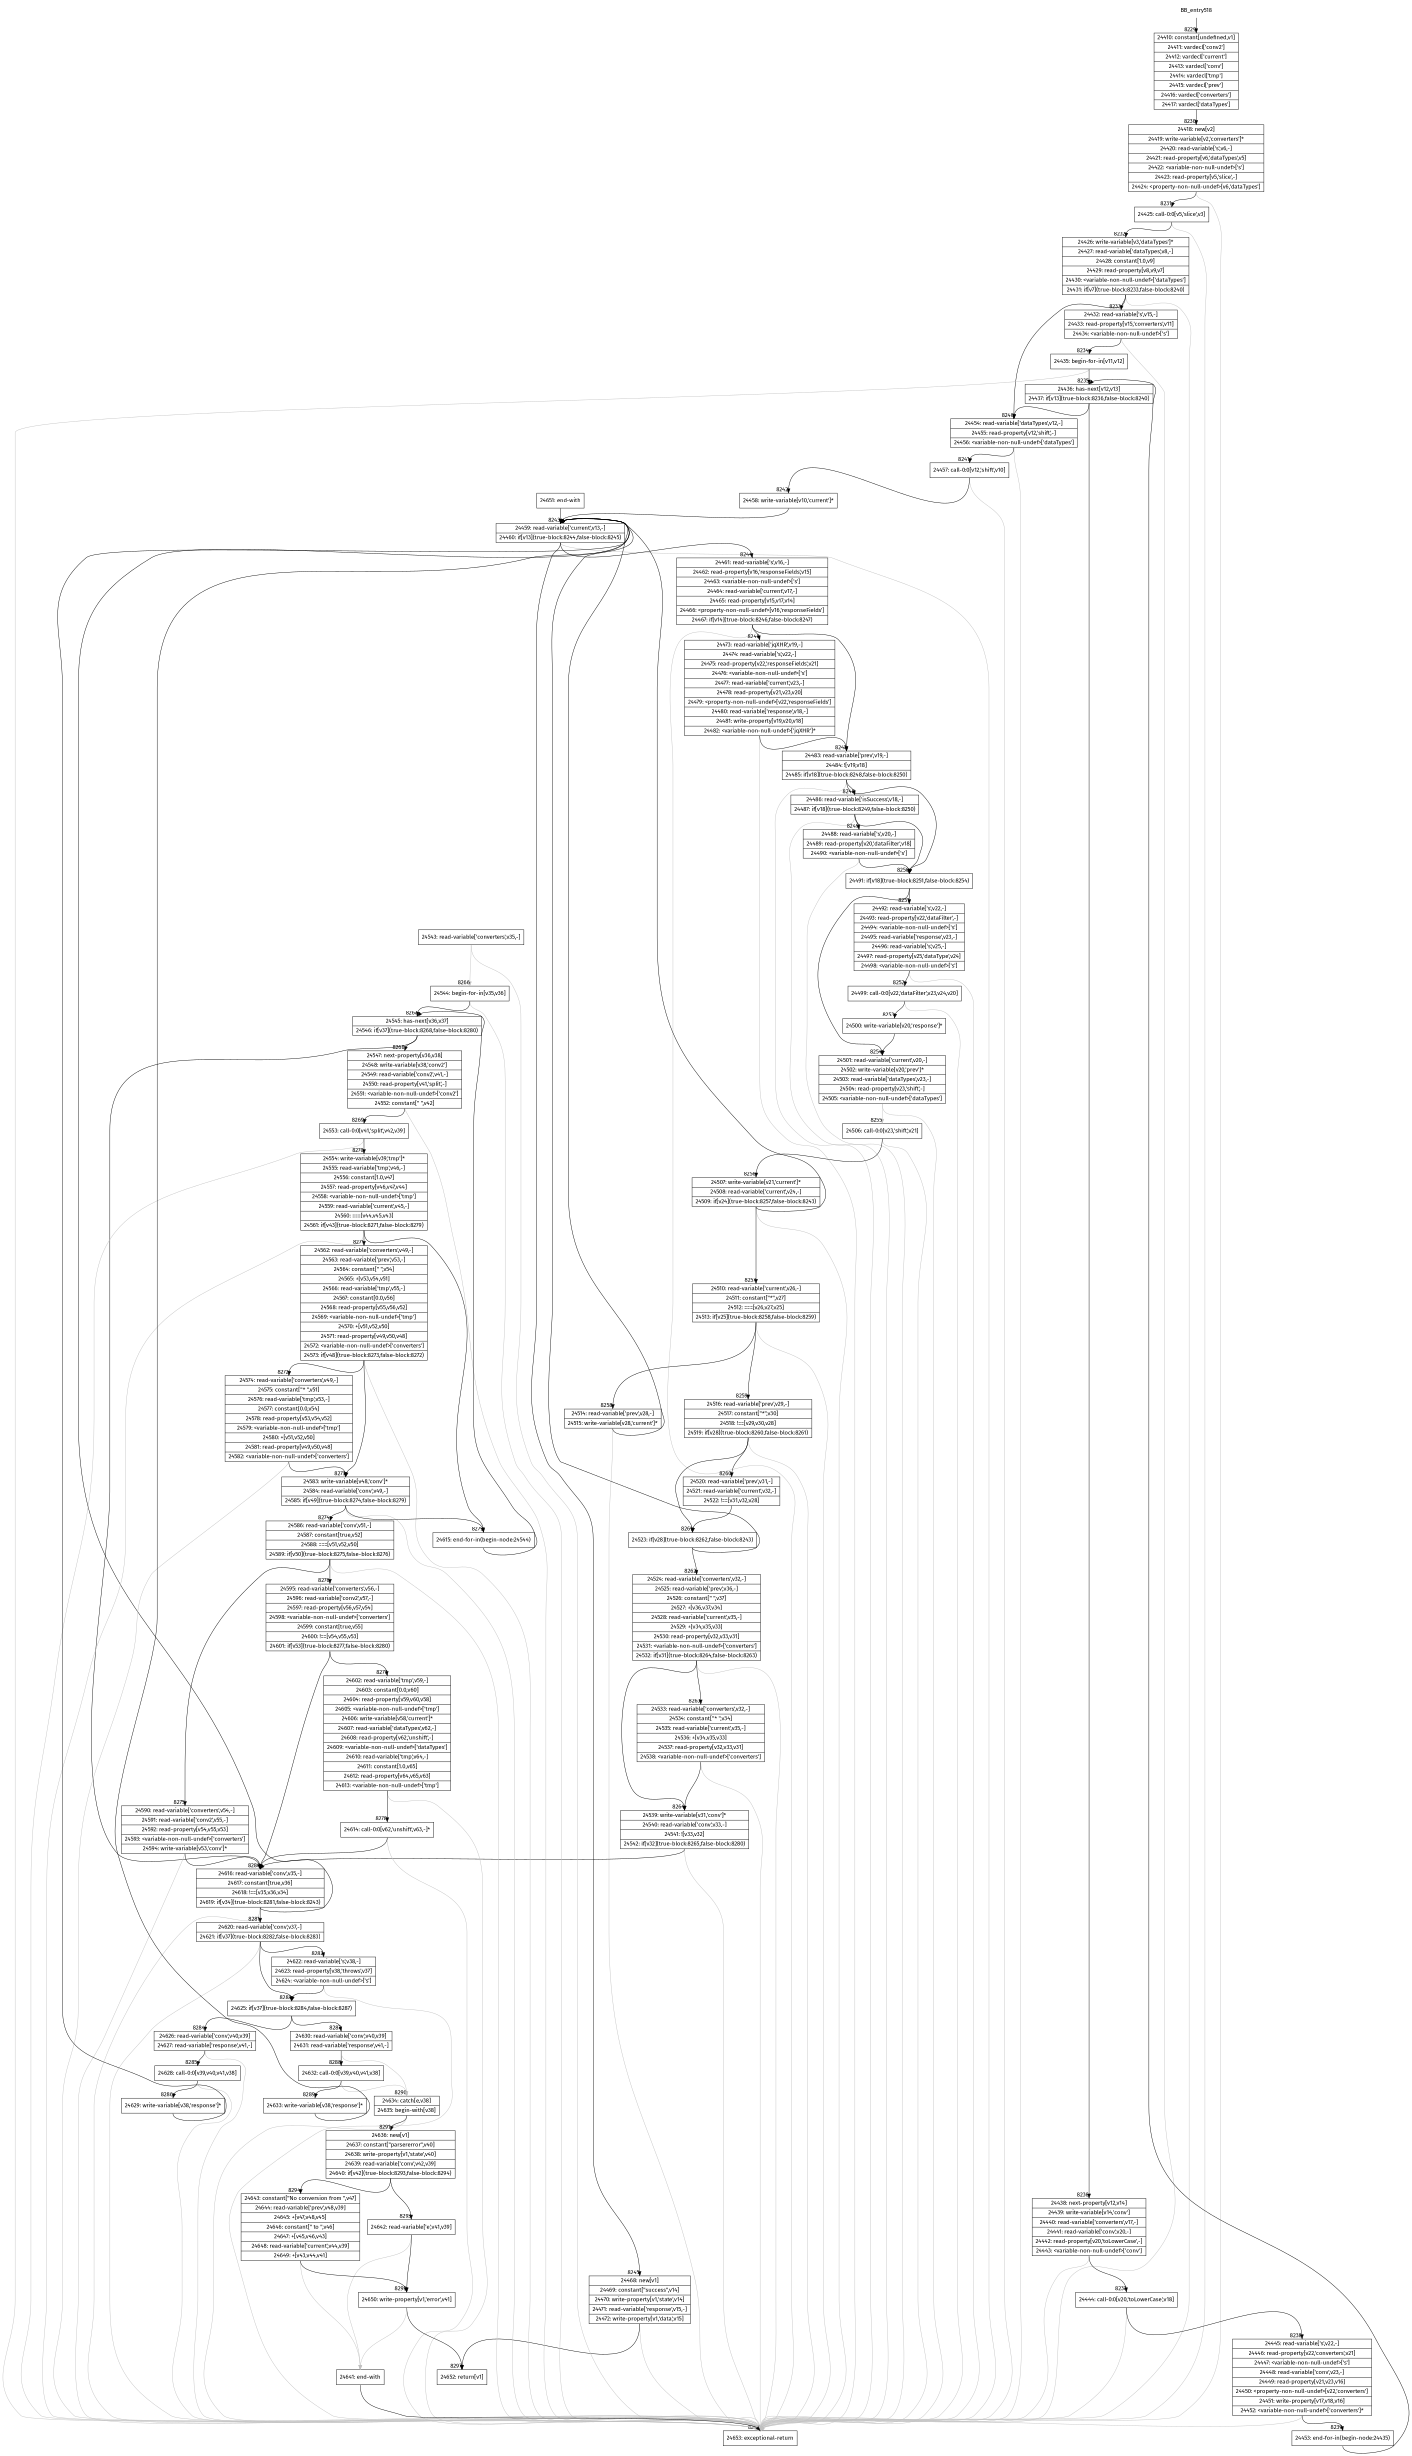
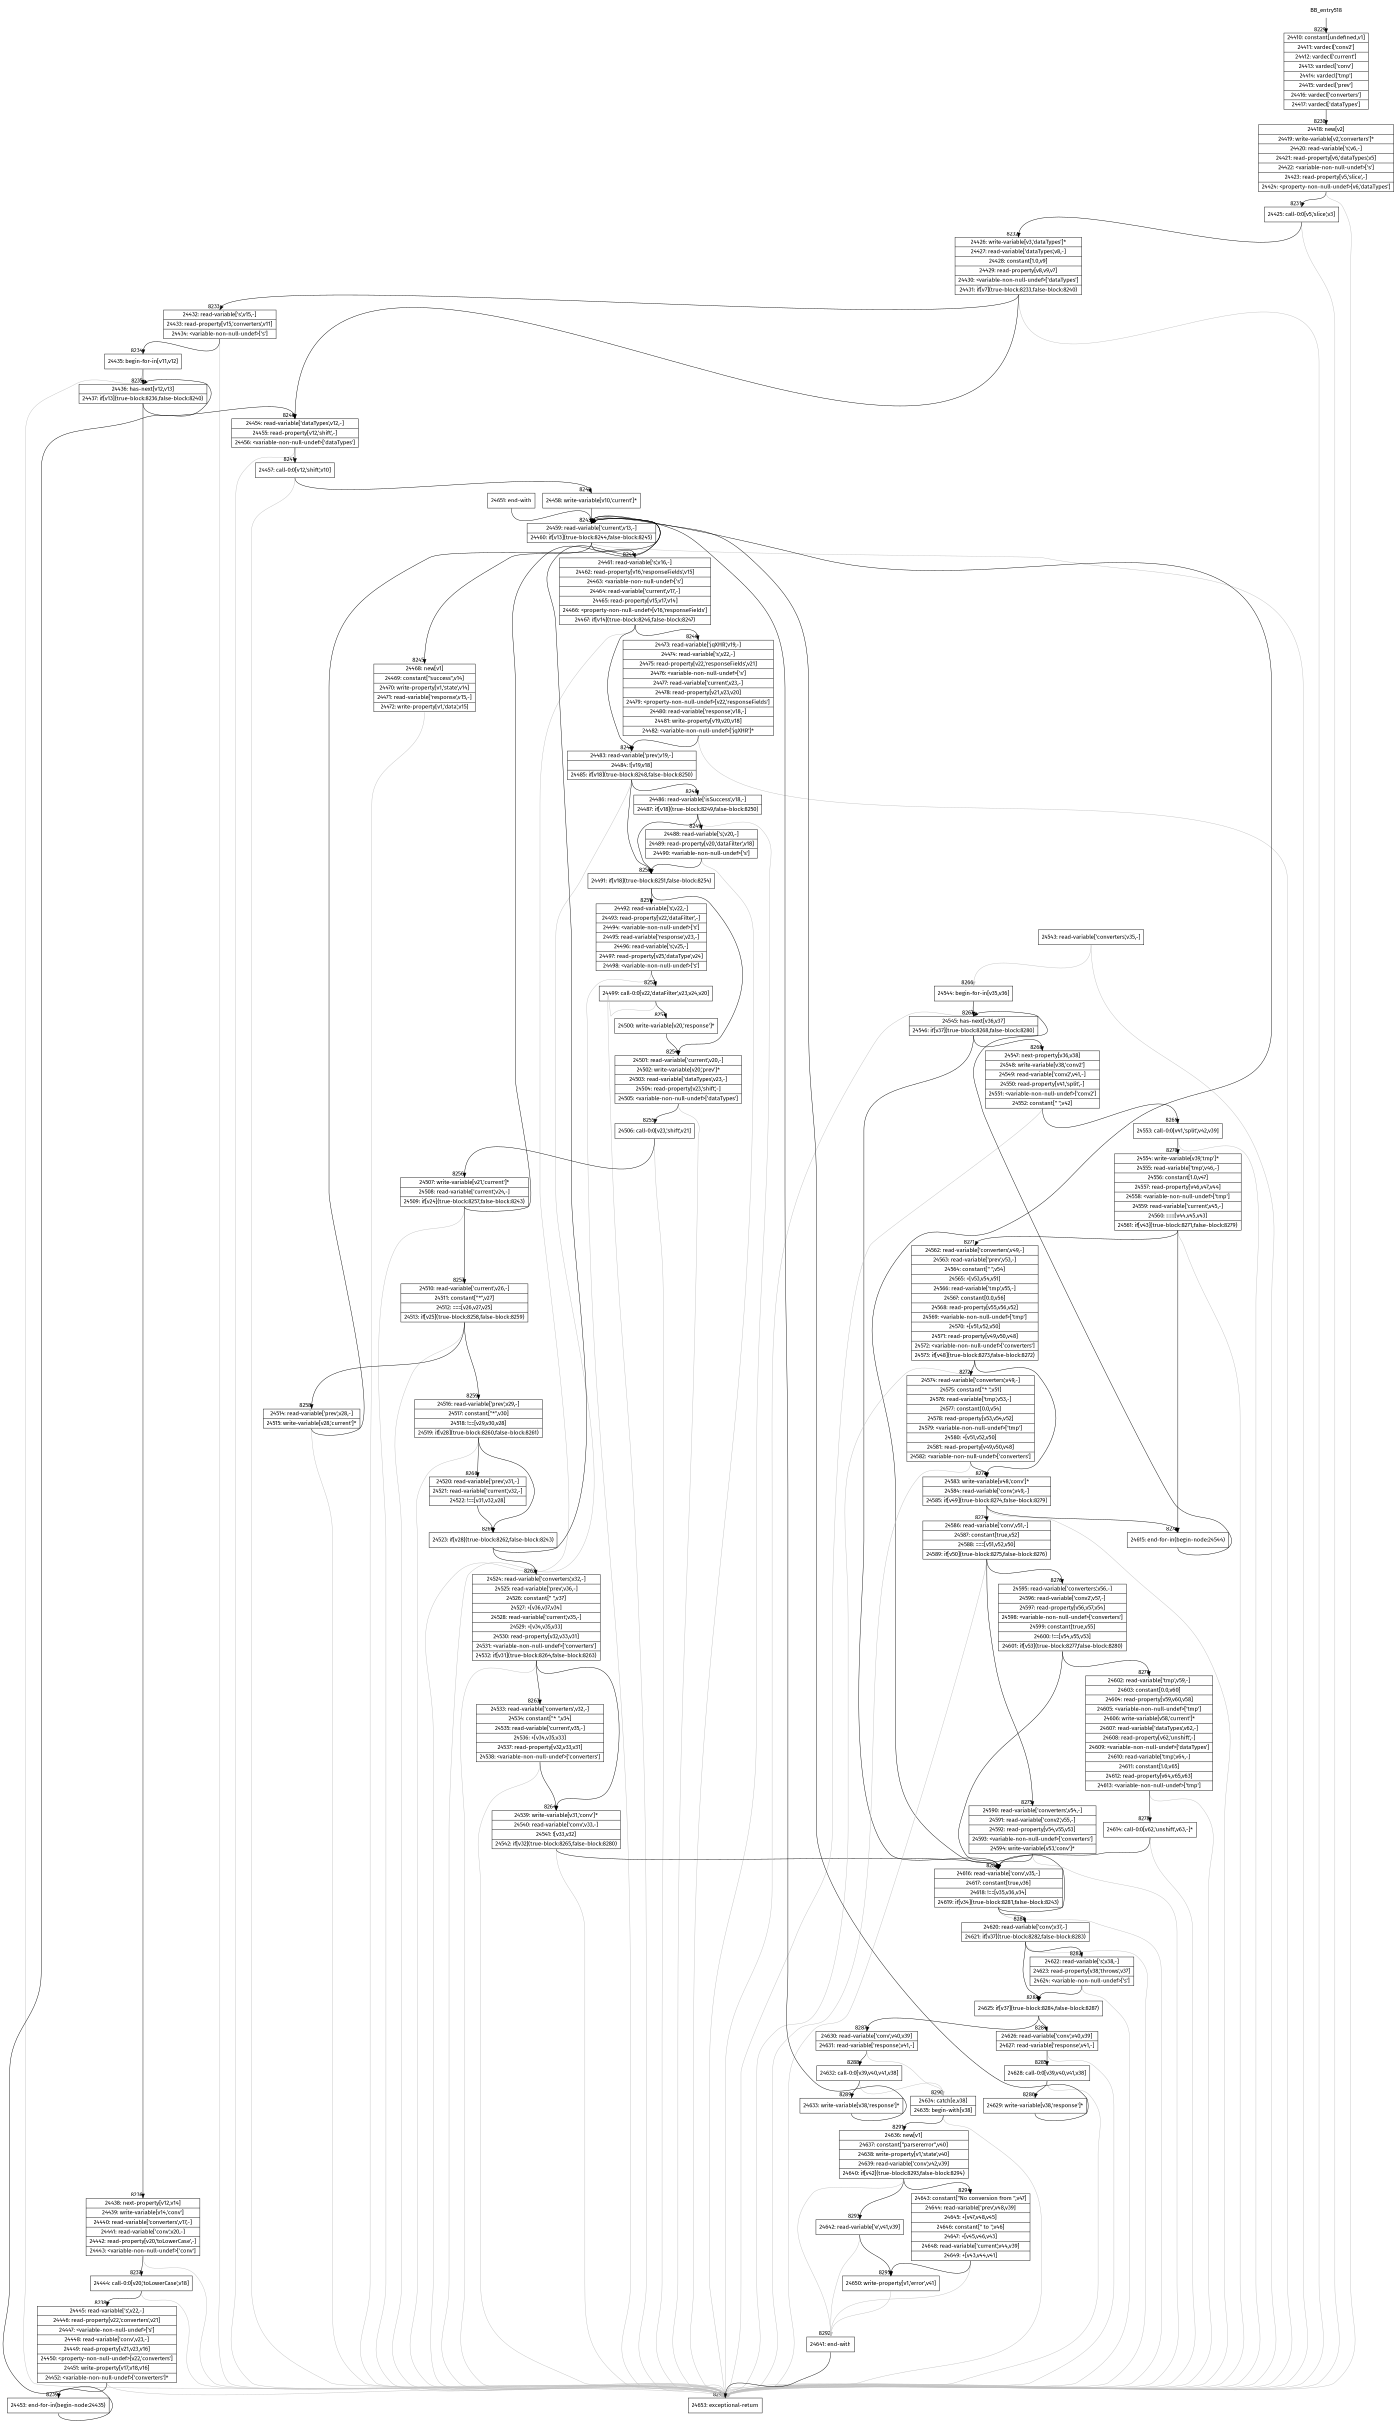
edge "24501: read-variable['current',v20,-]" -> "24506: call-0:0[v23,'shift',v21]": color gray -> black
edge "24636: new[v1]" -> "24641: end-with": added
node "24652: return[v1]": removed
